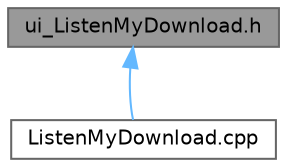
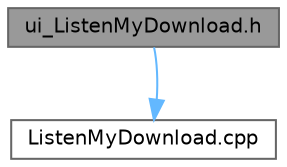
edge "ListenMyDownload.cpp" -> "ui_ListenMyDownload.h": reversed
